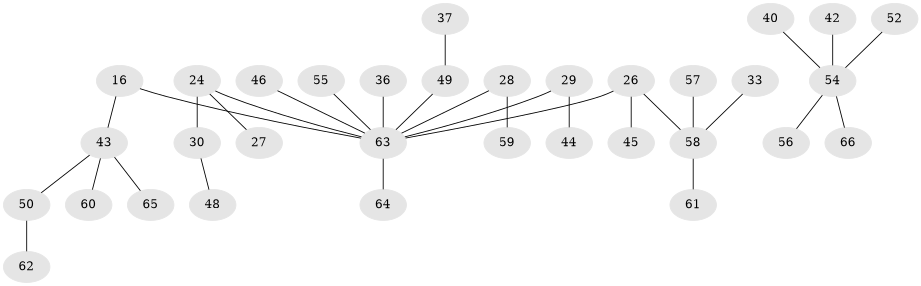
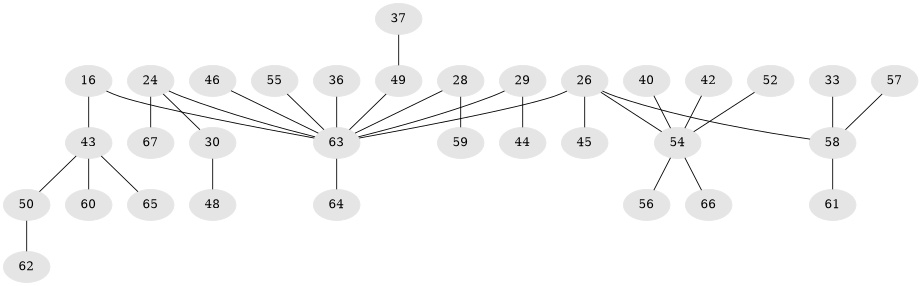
edge "26" -- "54": added
node "27": label "27" -> "67"
